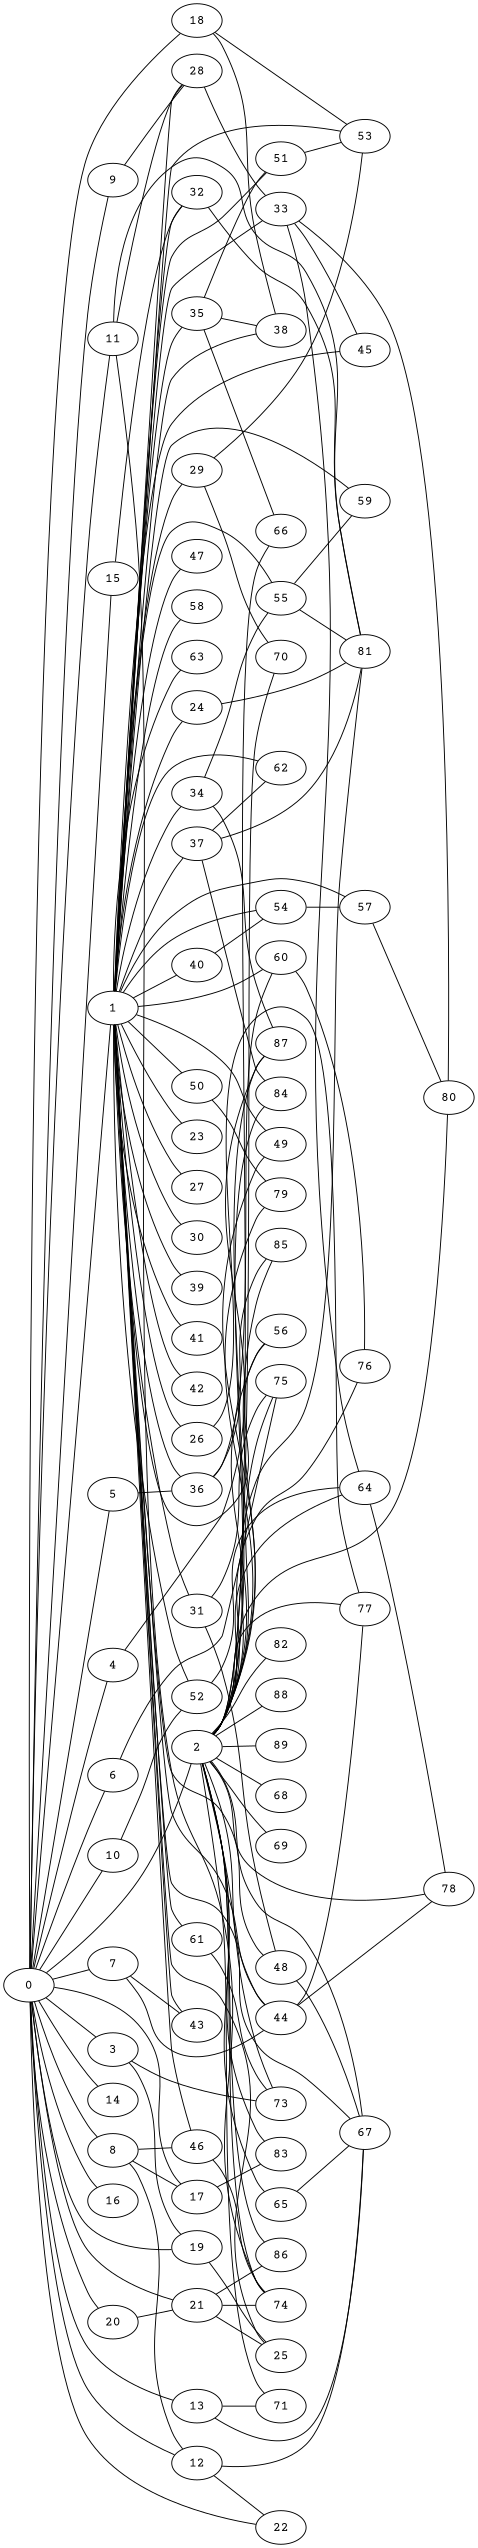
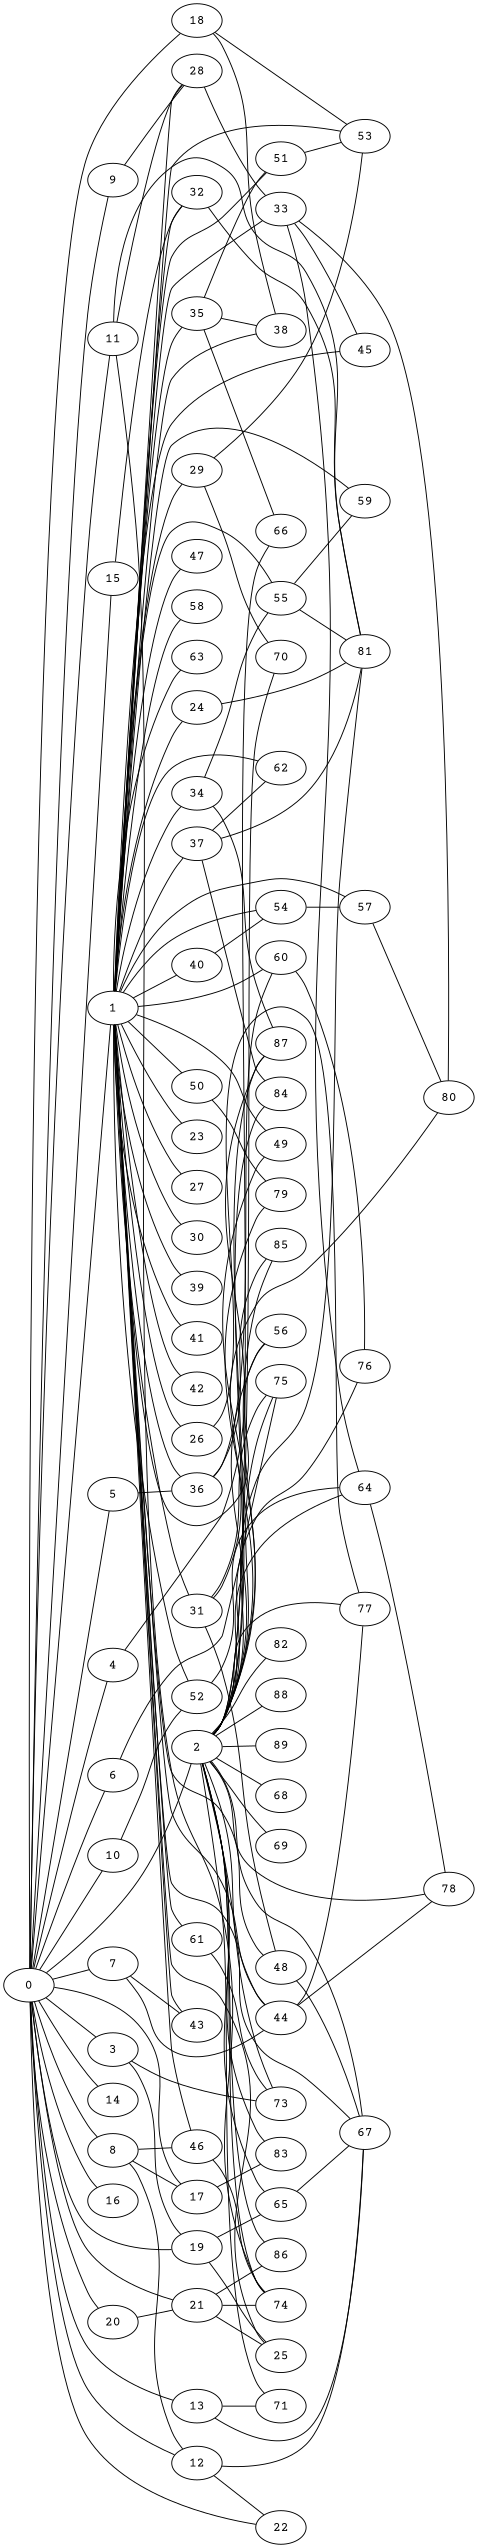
edge "80" -- "2": now "80" -- "31"
edge "65" -- "19": added
